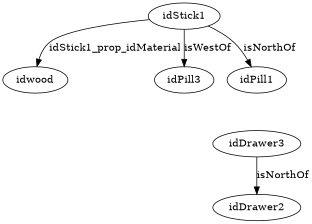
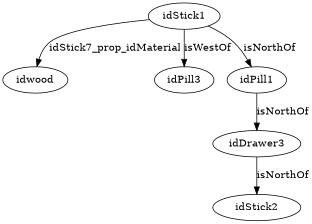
edge "idStick1" -> "idwood": label "idStick1_prop_idMaterial" -> "idStick7_prop_idMaterial"
edge "idPill1" -> "idDrawer3": added, label "isNorthOf"
node "idDrawer2": label "idDrawer2" -> "idStick2"
